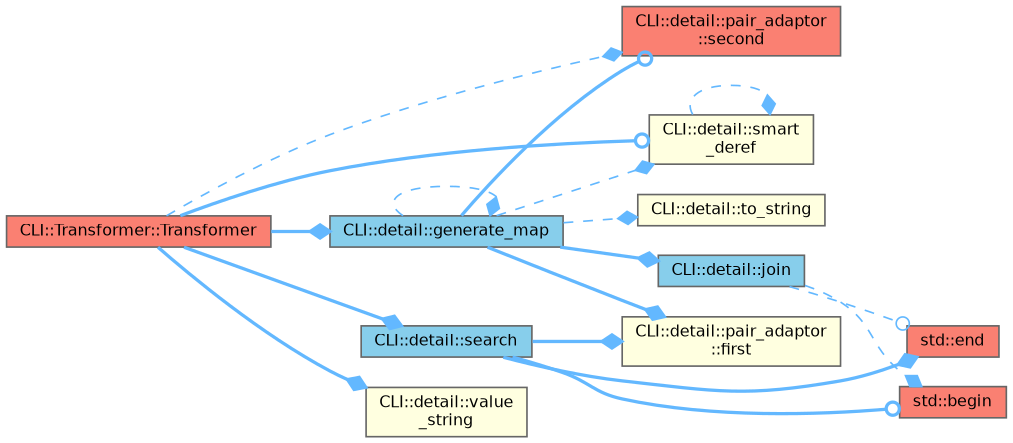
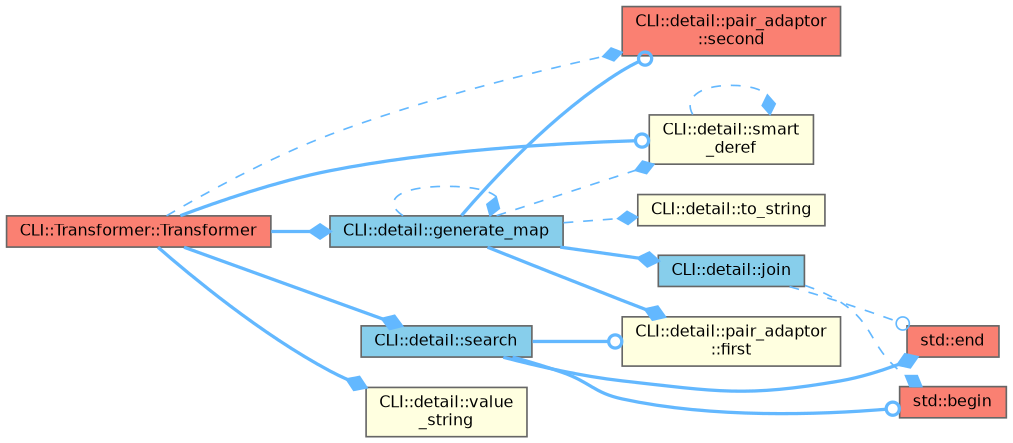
edge "CLI::detail::search" -> "CLI::detail::pair_adaptor ::first": arrowhead diamond -> odot
